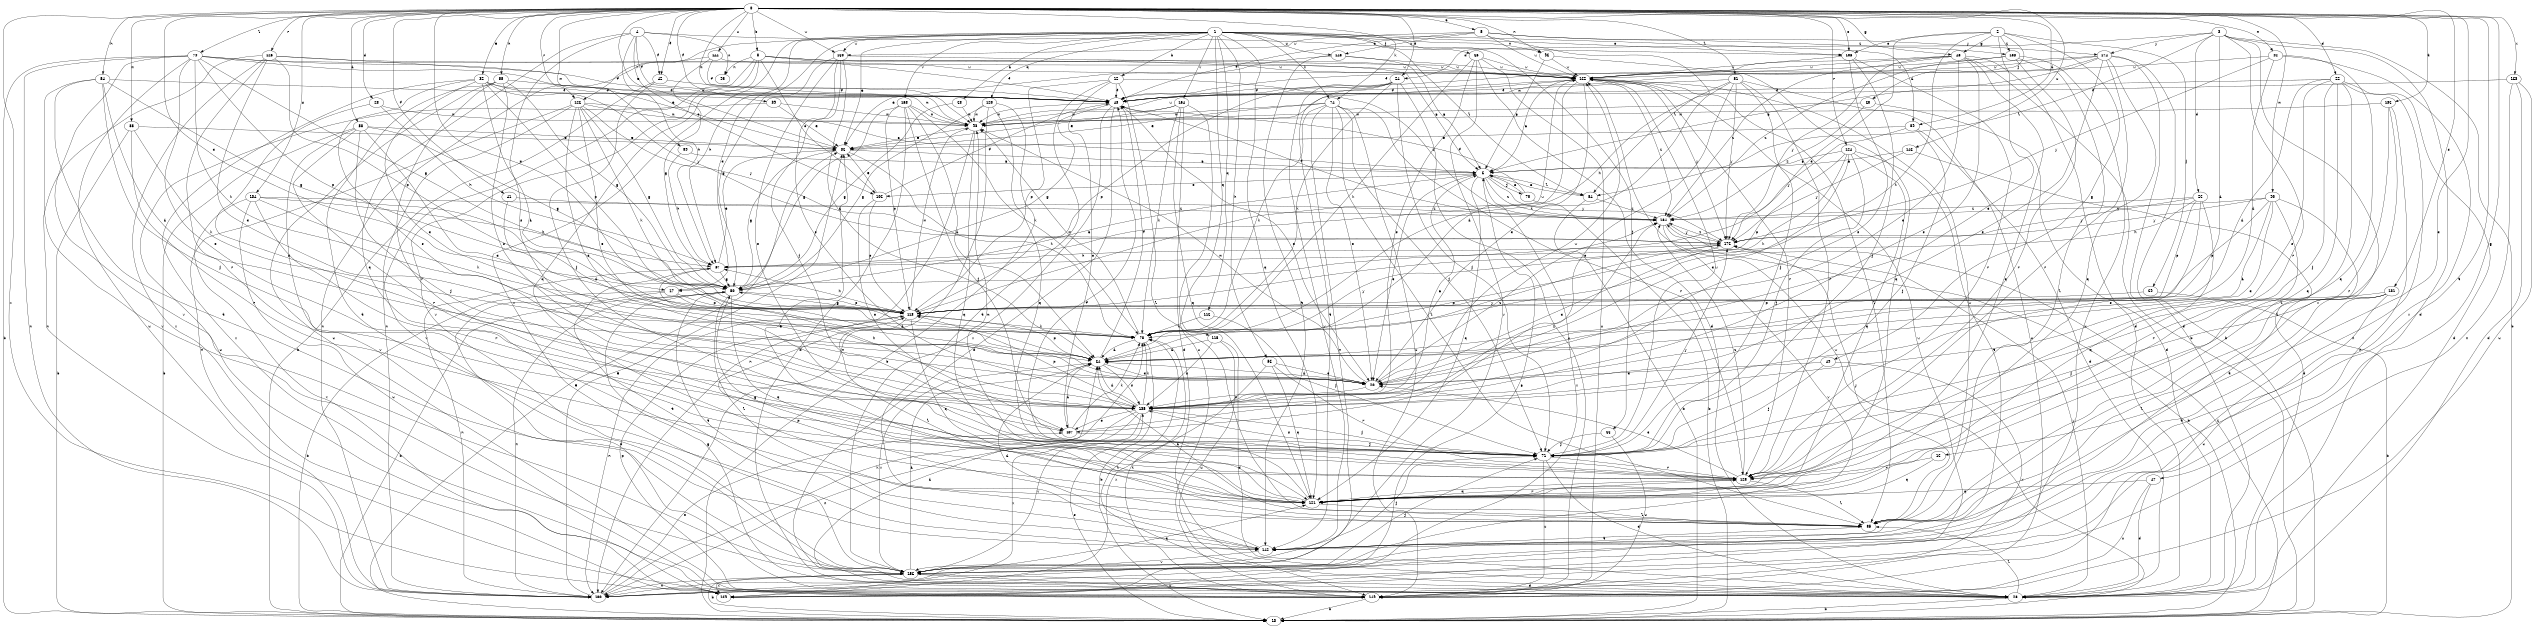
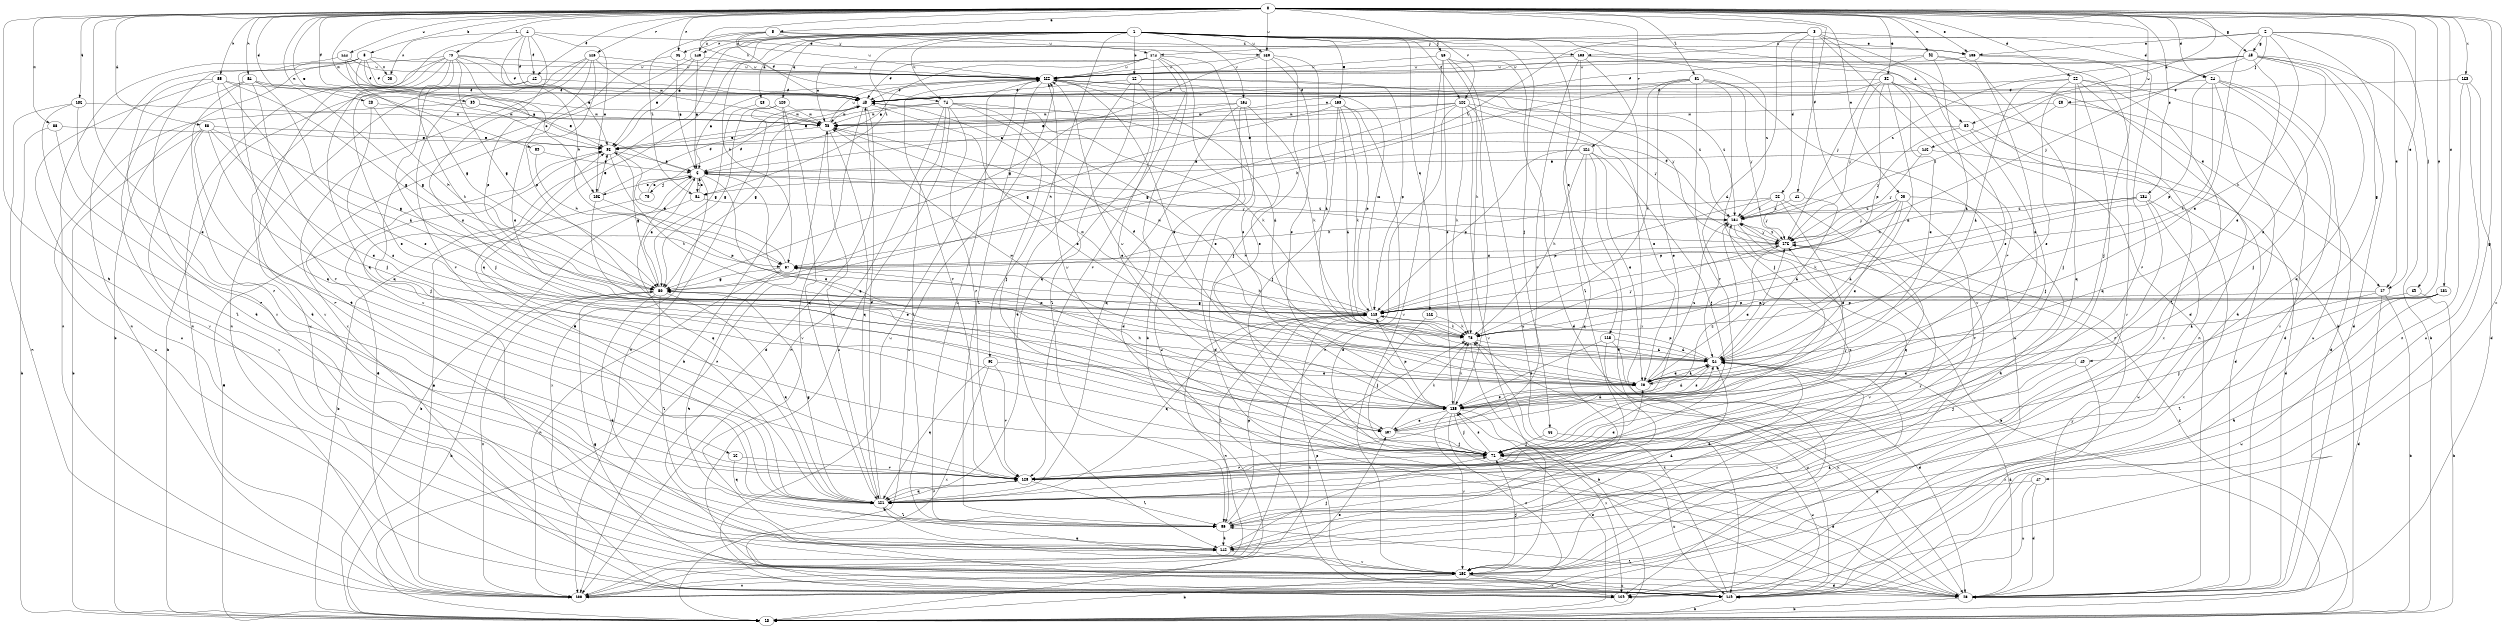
edge "1" -> "153": label "v" -> "e"
edge "88" -> "78": removed, label "k"
